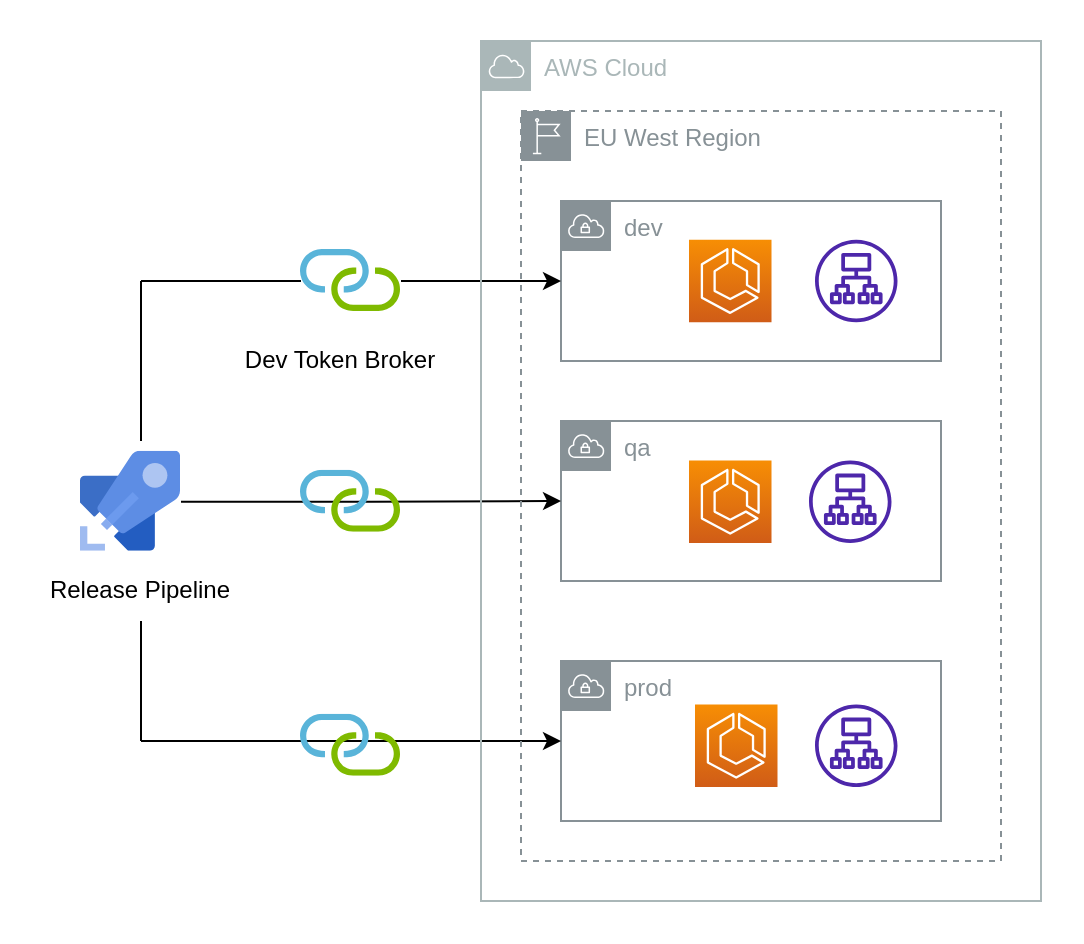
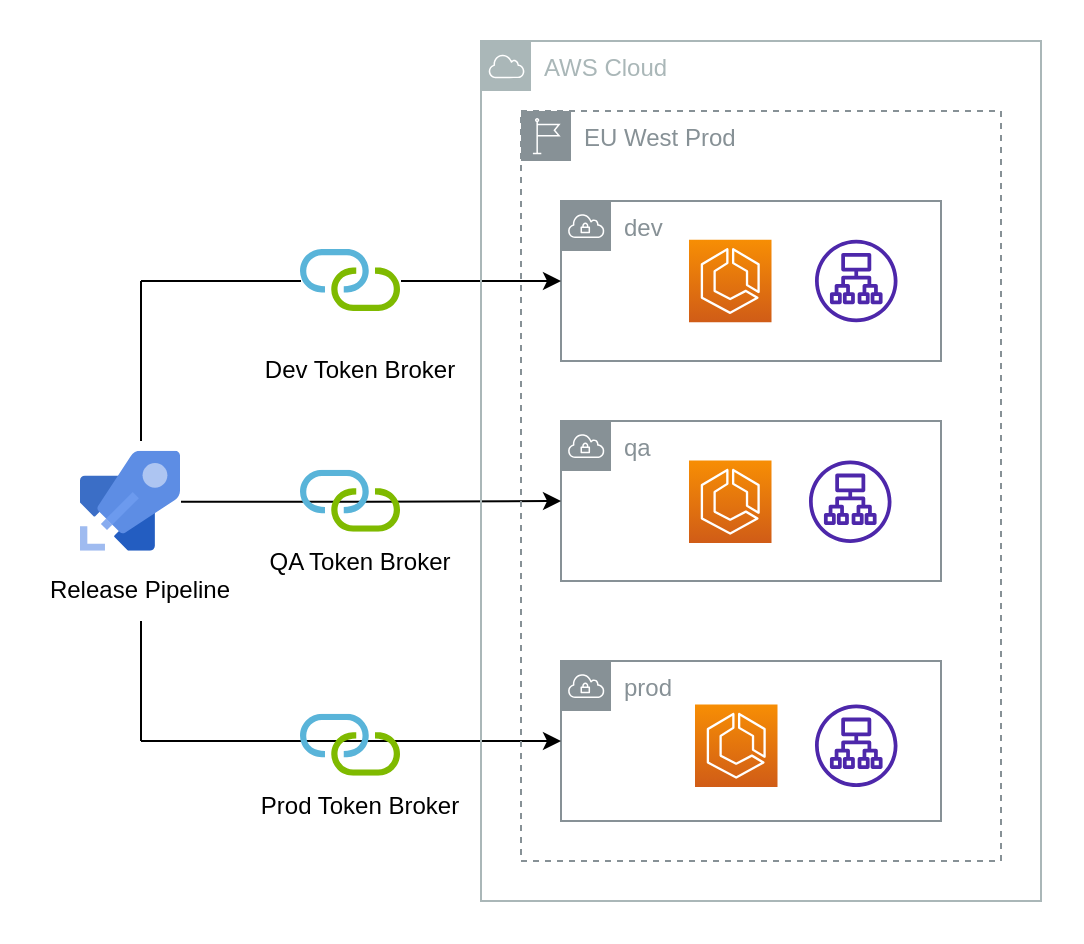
node "EU West Region": label "EU West Region" -> "EU West Prod"
node "Dev Token Broker": moved (341, 361) -> (361, 371)
node "QA Token Broker": added
node "Prod Token Broker": added
